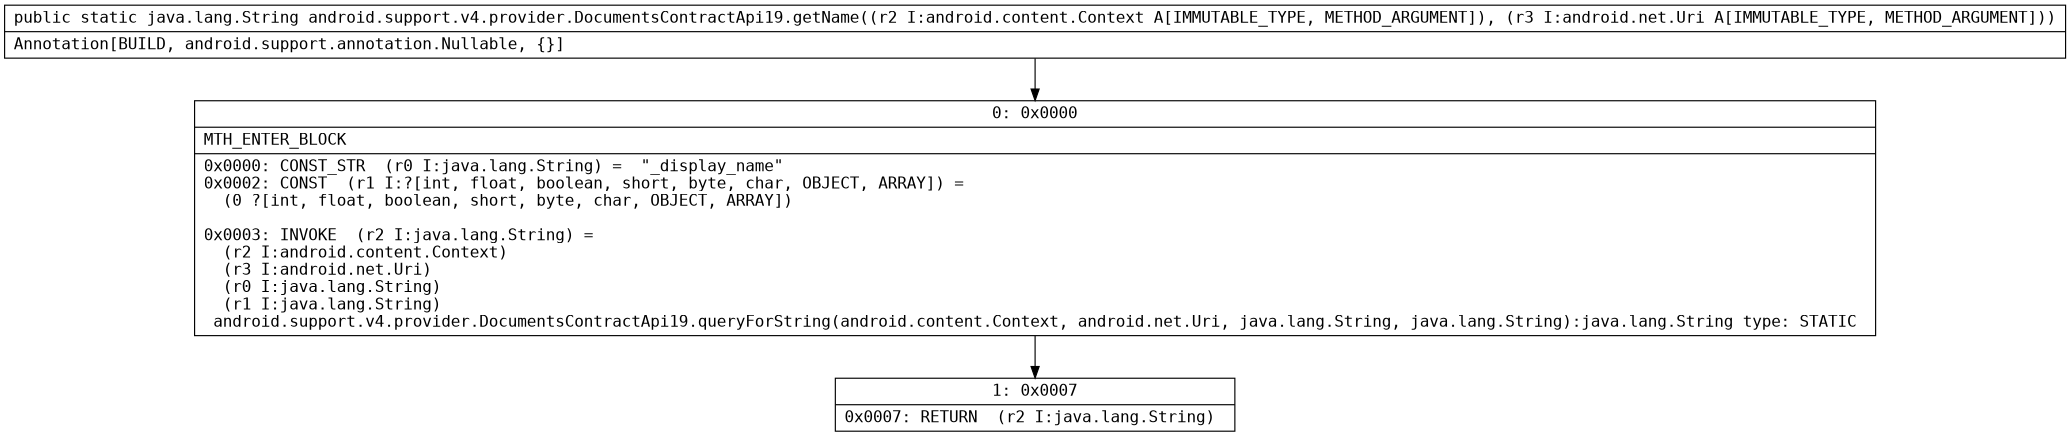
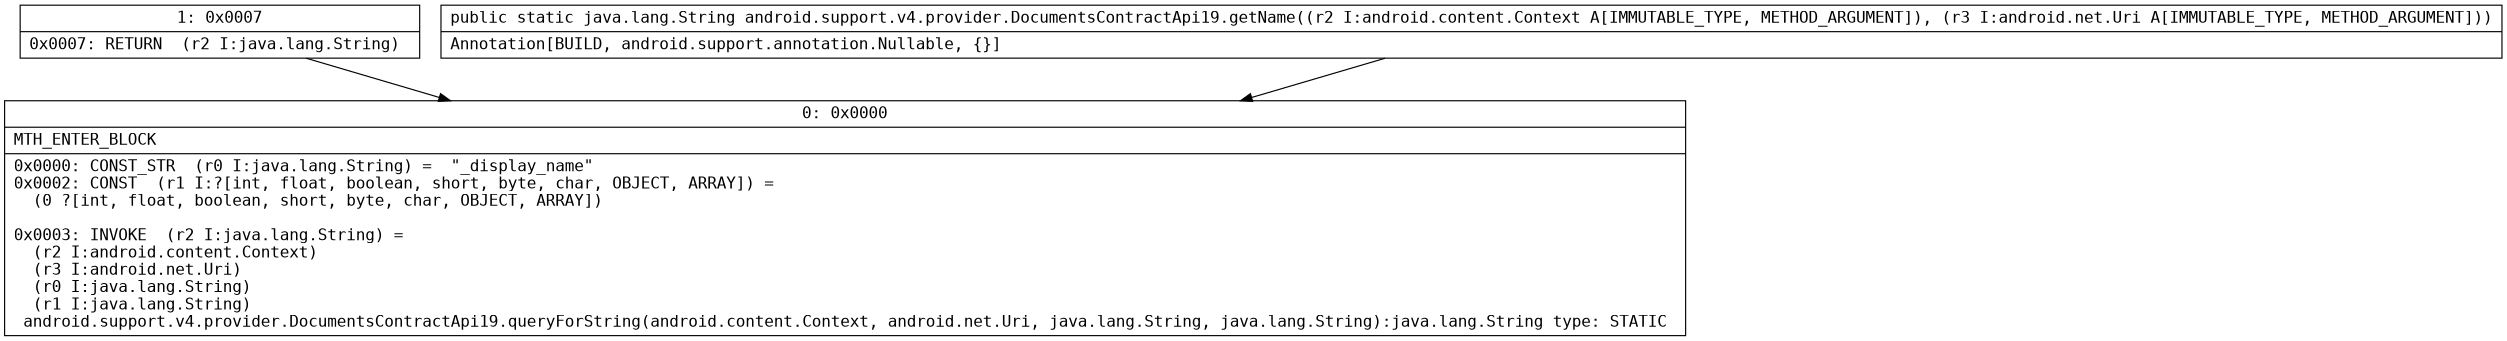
edge "0: 0x0000" -> "1: 0x0007": reversed
